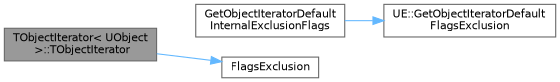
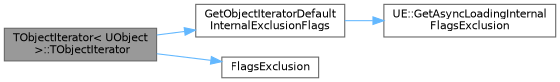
node "UE::GetObjectIteratorDefault FlagsExclusion": label "UE::GetObjectIteratorDefault FlagsExclusion" -> "UE::GetAsyncLoadingInternal FlagsExclusion"
edge "TObjectIterator< UObject >::TObjectIterator" -> "GetObjectIteratorDefault InternalExclusionFlags": added
